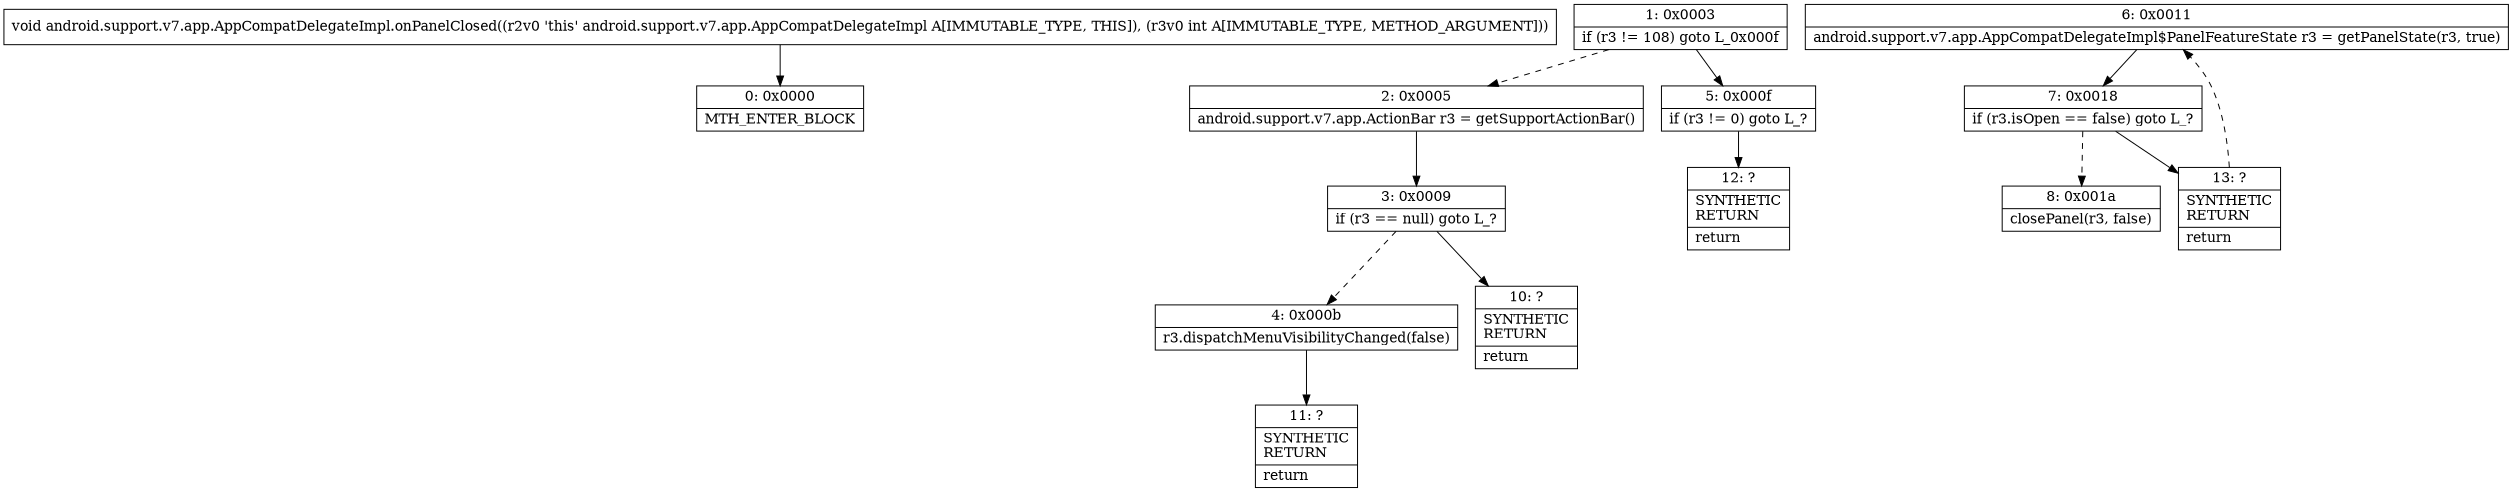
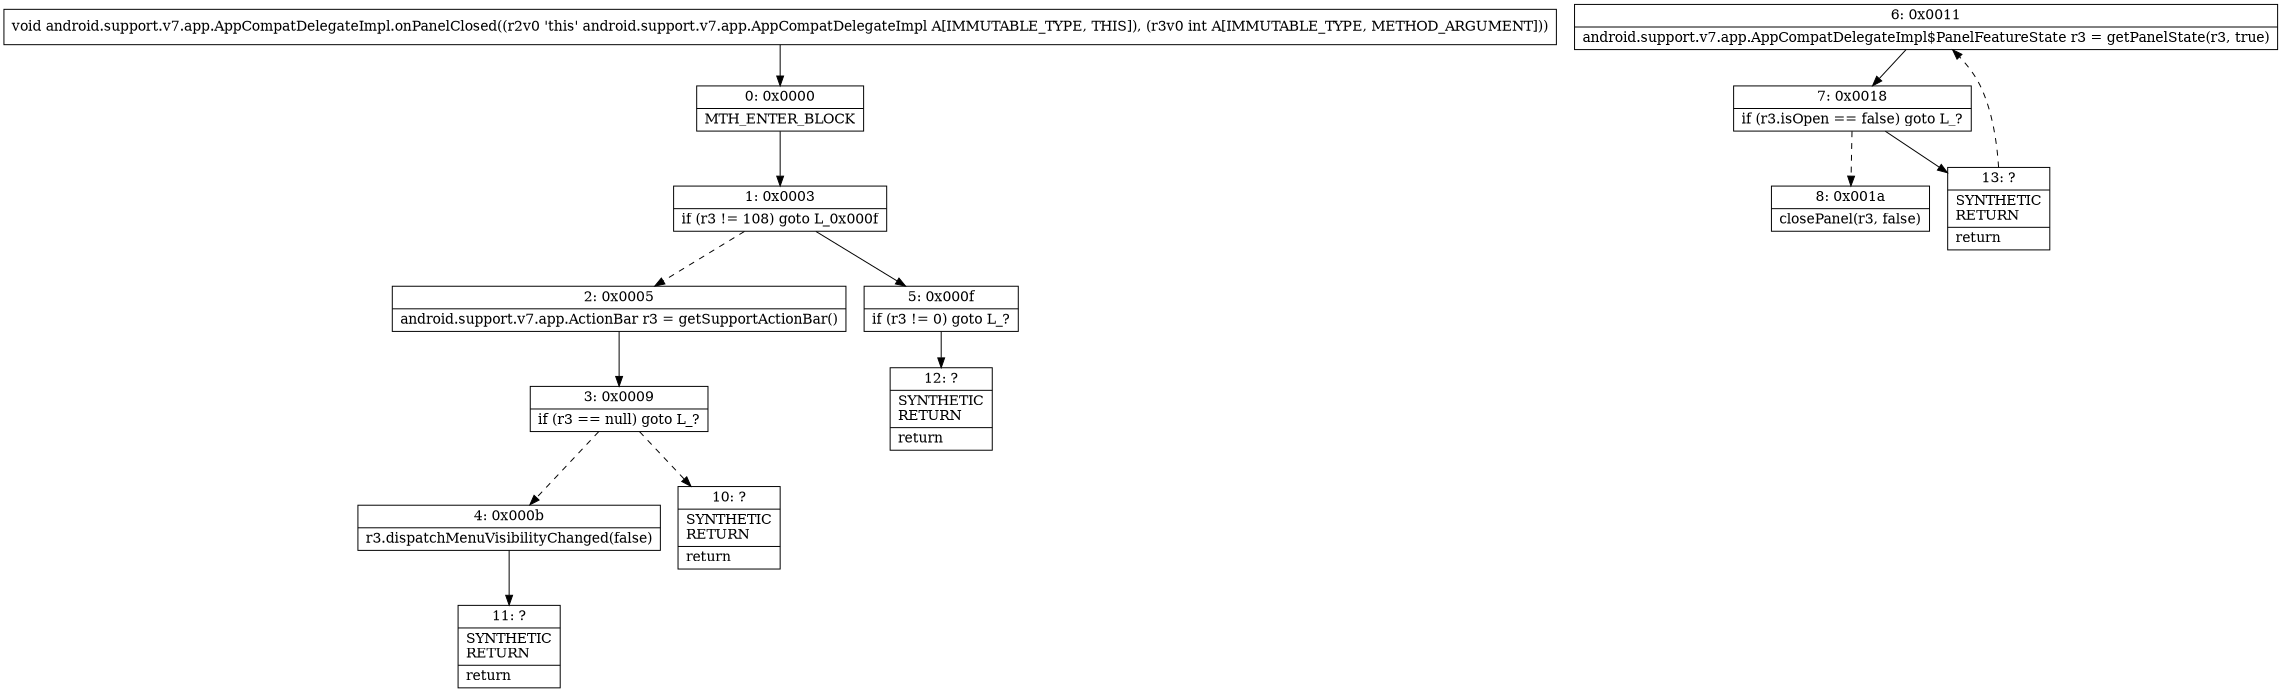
edge "0: 0x0000" -> "1: 0x0003": added
edge "3: 0x0009" -> "10: ?": style solid -> dashed
